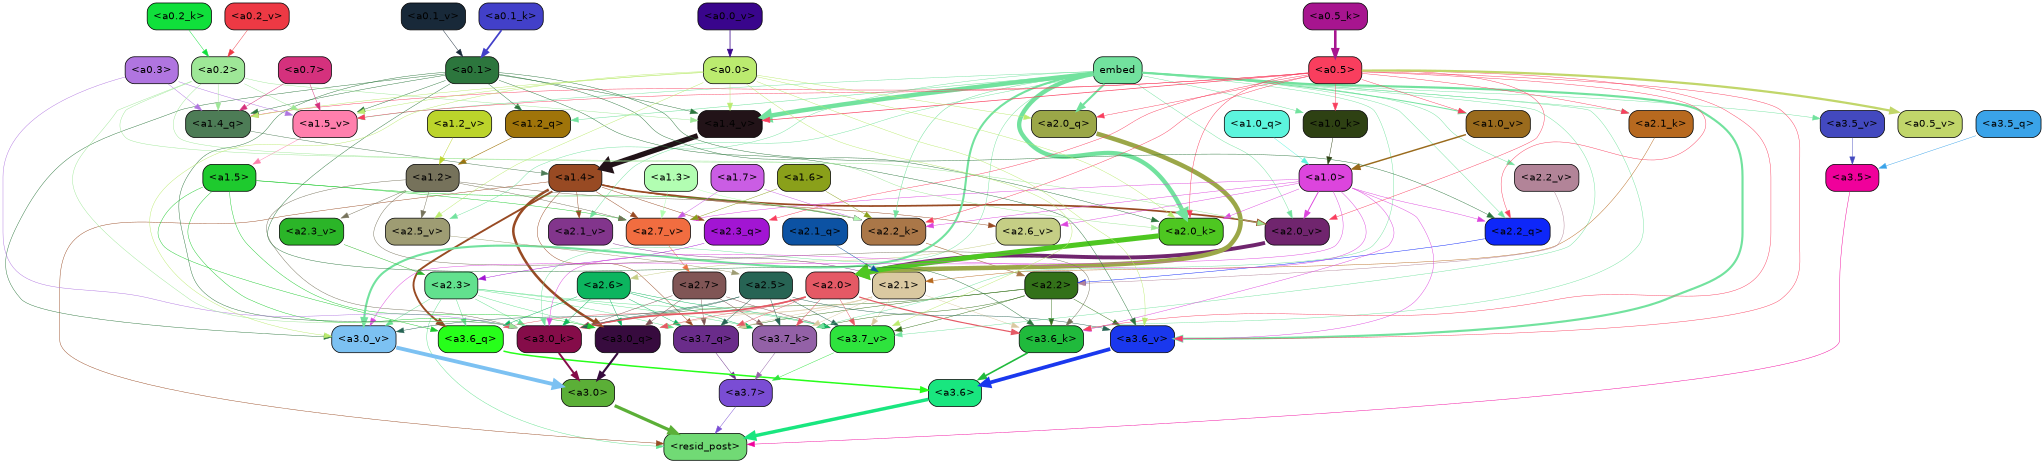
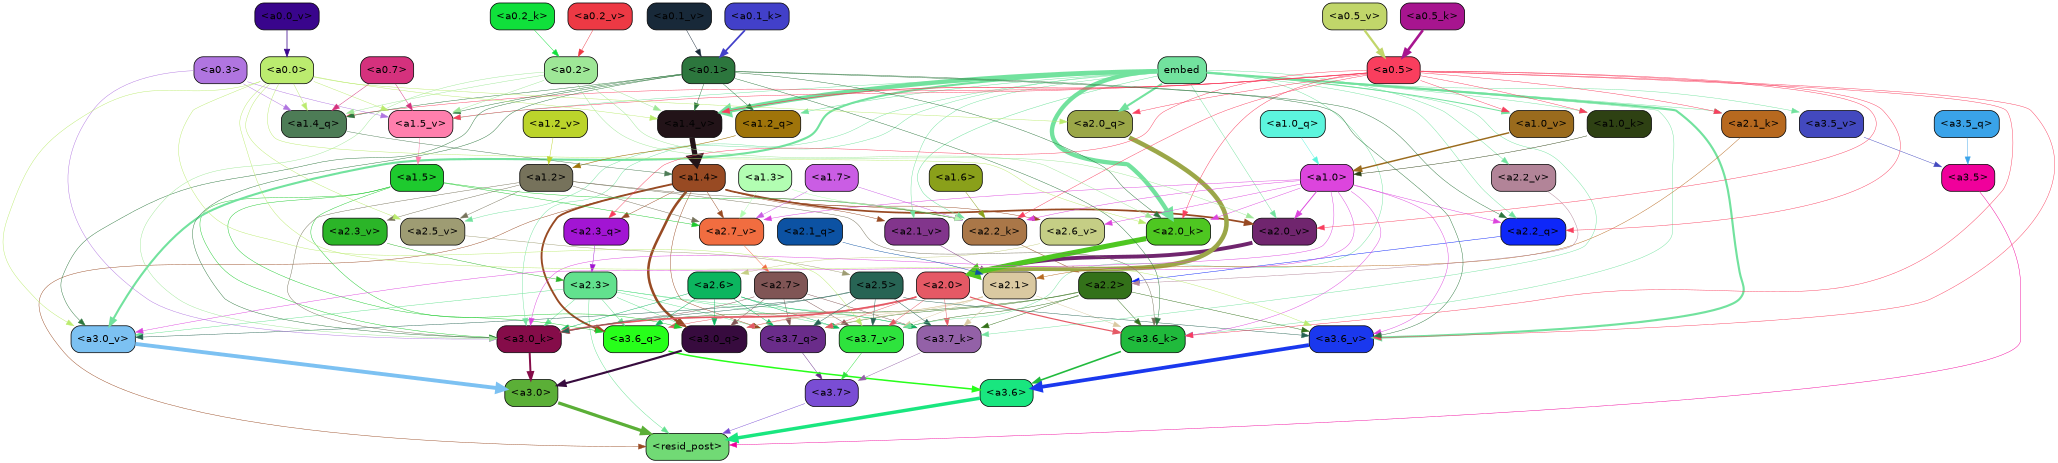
edge "<a0.5>" -> "<a0.5_v>": reversed
edge "<a1.6>" -> "<a2.7_v>": removed
